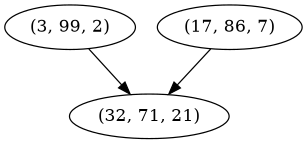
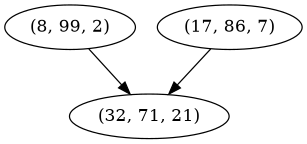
node "(3, 99, 2)": label "(3, 99, 2)" -> "(8, 99, 2)"
